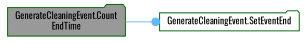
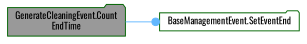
node "GenerateCleaningEvent.SetEventEnd": label "GenerateCleaningEvent.SetEventEnd" -> "BaseManagementEvent.SetEventEnd"
